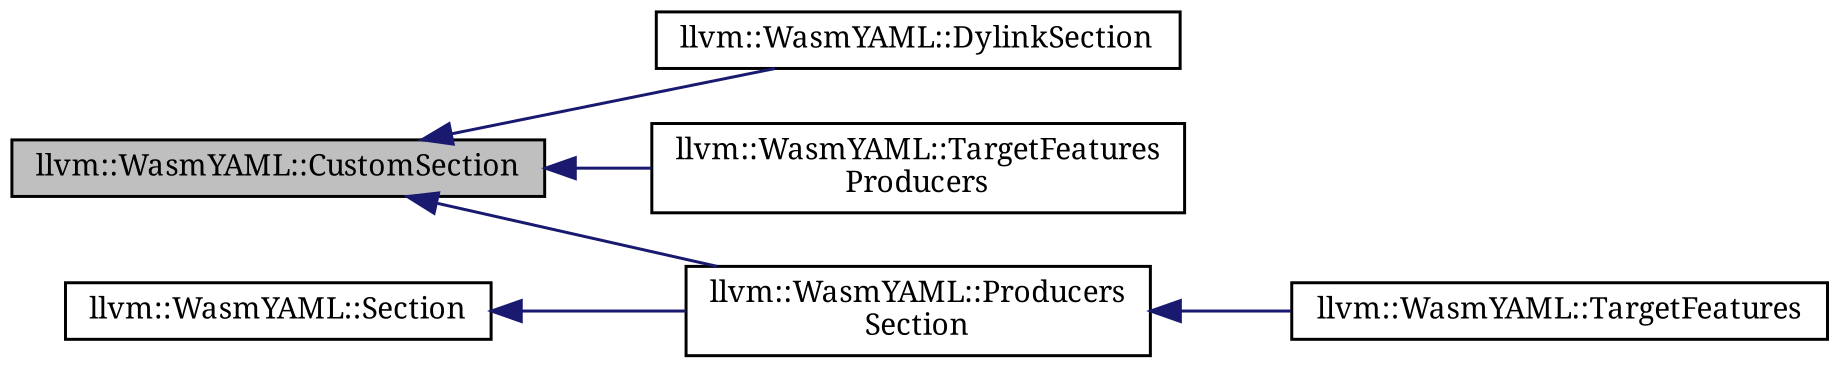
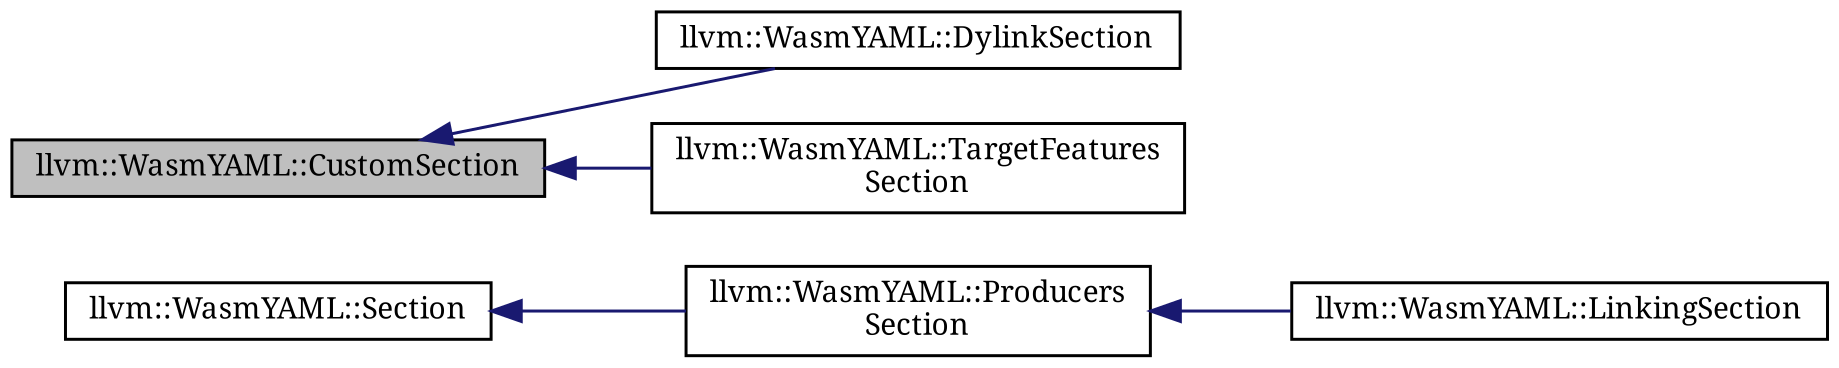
node "llvm::WasmYAML::TargetFeatures Producers": label "llvm::WasmYAML::TargetFeatures Producers" -> "llvm::WasmYAML::TargetFeatures Section"
edge "llvm::WasmYAML::Producers Section" -> "llvm::WasmYAML::CustomSection": removed
node "llvm::WasmYAML::TargetFeatures": label "llvm::WasmYAML::TargetFeatures" -> "llvm::WasmYAML::LinkingSection"
